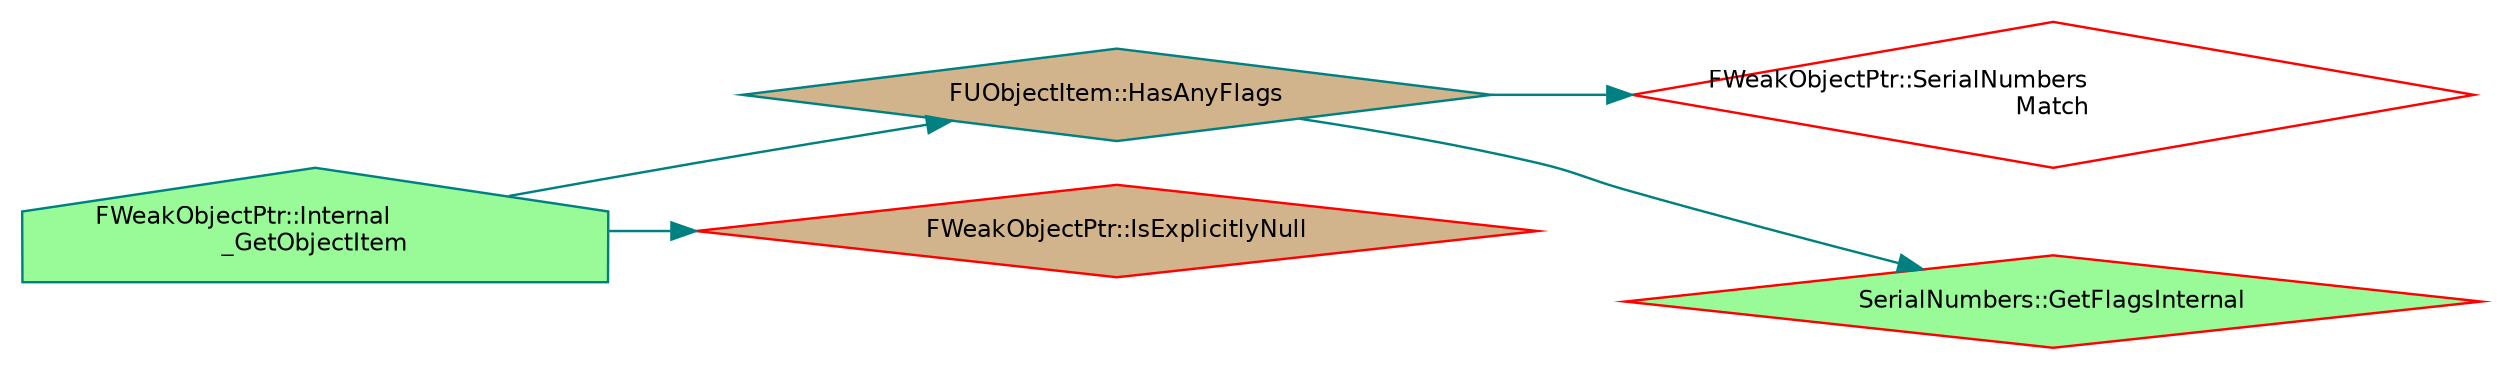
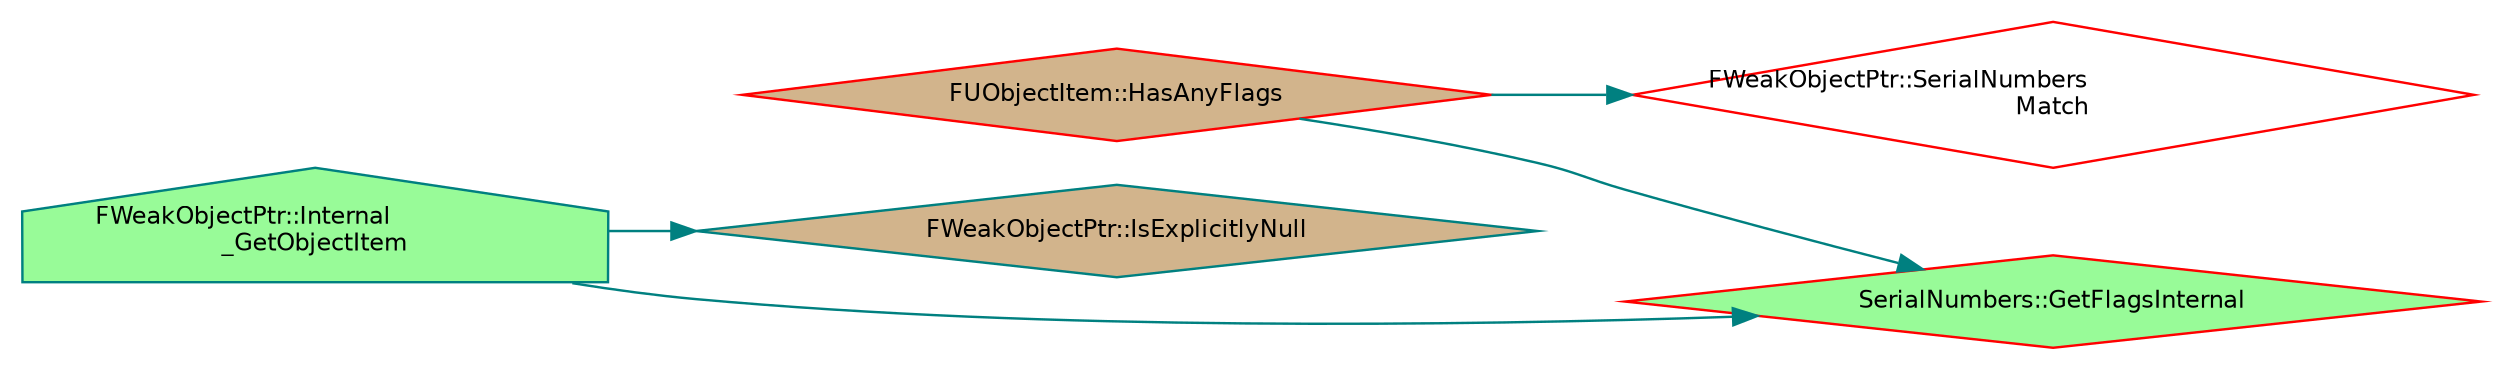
node "FUObjectItem::HasAnyFlags": color teal -> red
edge "FWeakObjectPtr::Internal _GetObjectItem" -> "FUObjectItem::HasAnyFlags": now "FWeakObjectPtr::Internal _GetObjectItem" -> "SerialNumbers::GetFlagsInternal"
node "FWeakObjectPtr::IsExplicitlyNull": color red -> teal
